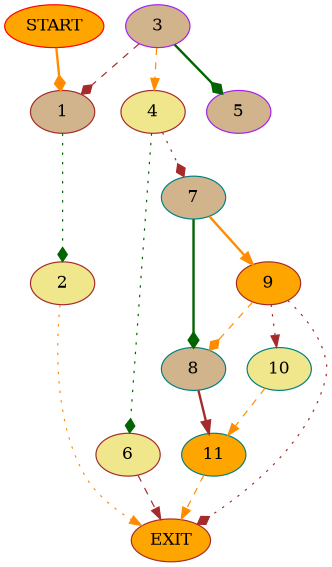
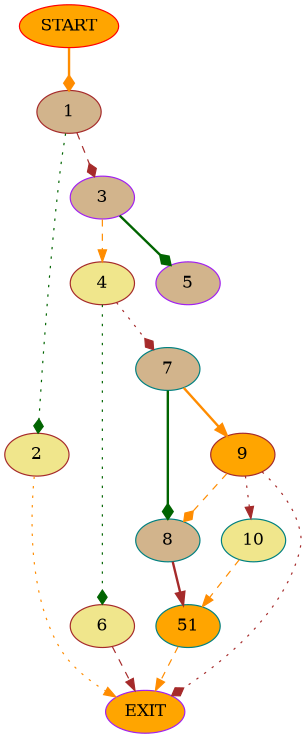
edge "3" -> "1": reversed
node "11": label "11" -> "51"
node "EXIT": color brown -> purple
